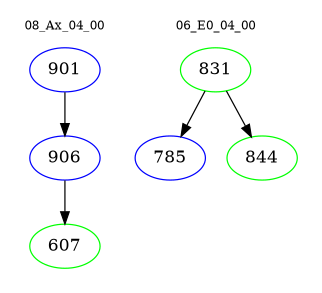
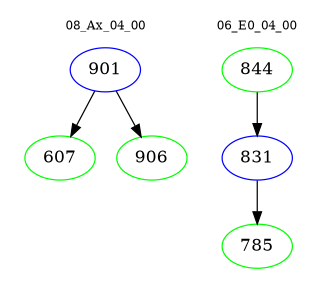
node "831": color green -> blue
edge "831" -> "844": reversed
node "906": color blue -> green
node "785": color blue -> green
edge "906" -> "607": now "901" -> "607"
